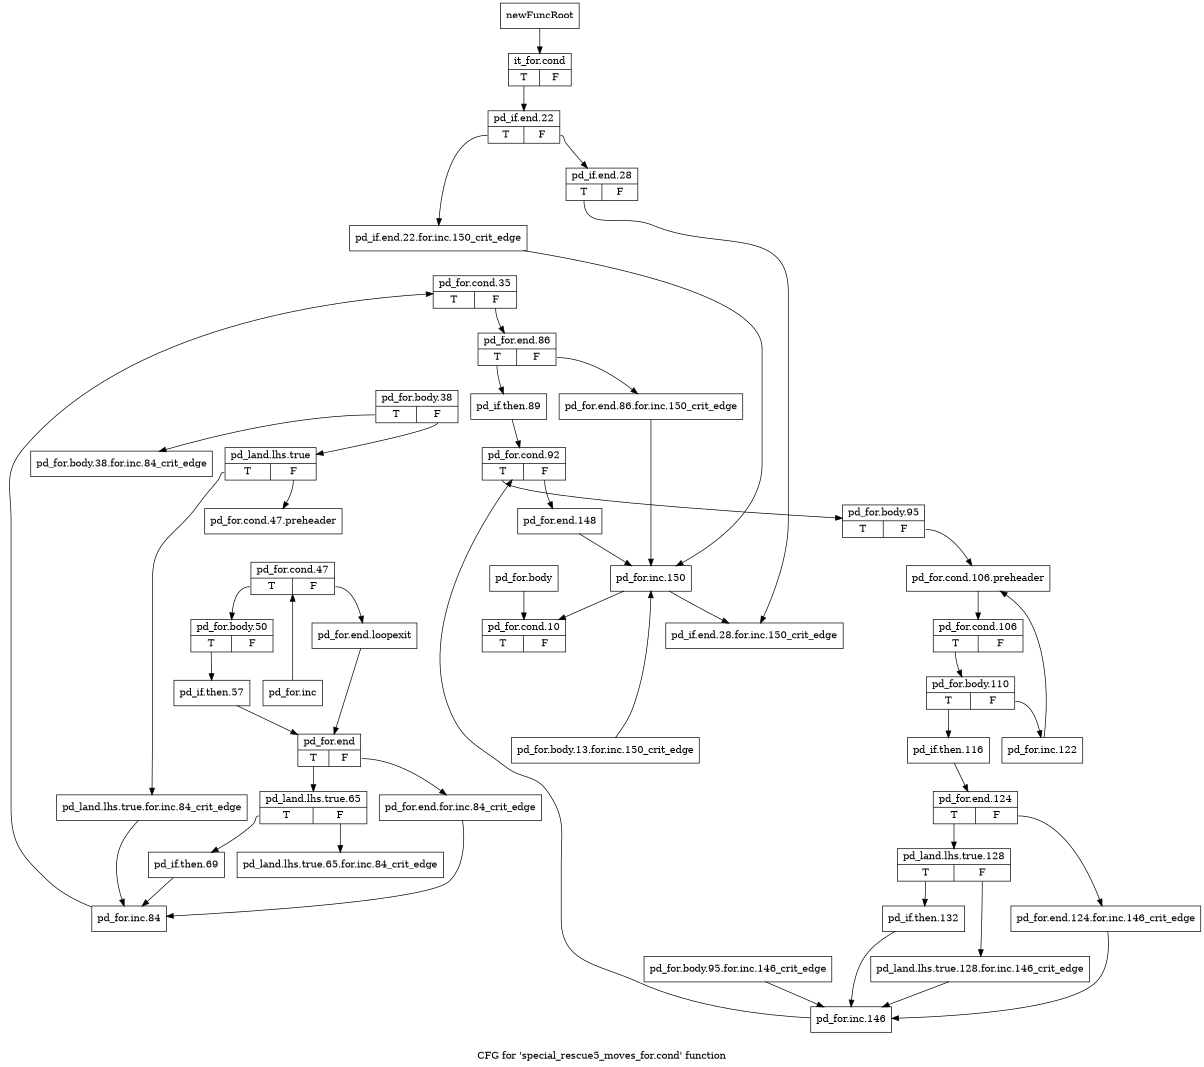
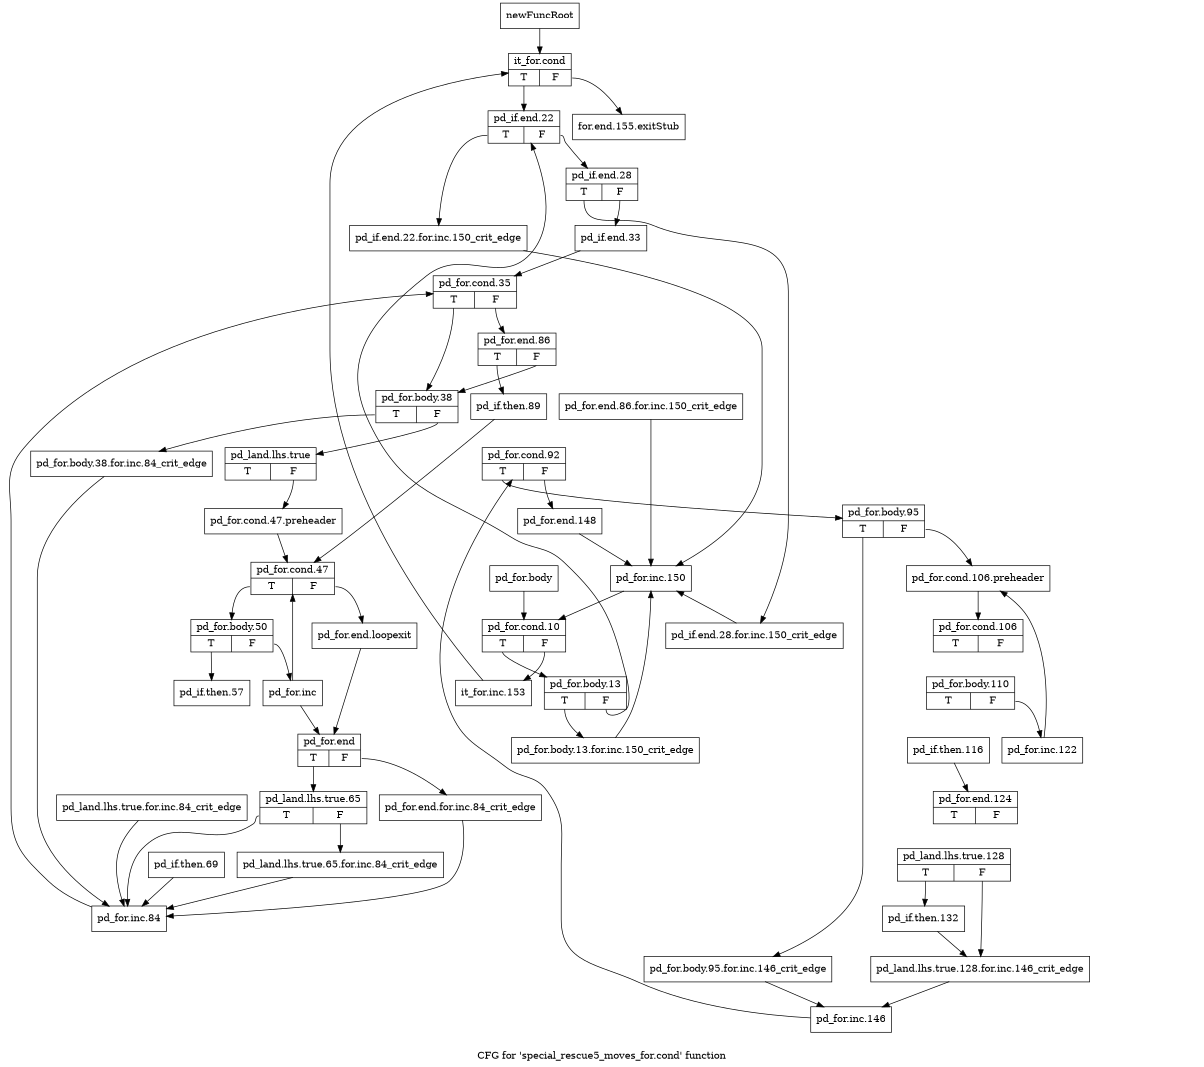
node "for.end.155.exitStub": added
node "pd_if.end.33": added
edge "pd_for.cond.35" -> "pd_for.body.38": added
edge "pd_for.end.86" -> "pd_for.end.86.for.inc.150_crit_edge": now "pd_for.end.86" -> "pd_for.body.38"
edge "pd_if.then.89" -> "pd_for.cond.92": now "pd_if.then.89" -> "pd_for.cond.47"
edge "pd_for.cond.47.preheader" -> "pd_for.cond.47": added
edge "pd_for.inc.150" -> "pd_if.end.28.for.inc.150_crit_edge": reversed
edge "pd_land.lhs.true" -> "pd_land.lhs.true.for.inc.84_crit_edge": removed
edge "pd_for.body.50" -> "pd_for.inc": added
edge "pd_for.cond.106" -> "pd_for.body.110": removed
edge "pd_for.body.38.for.inc.84_crit_edge" -> "pd_for.inc.84": added
node "it_for.inc.153": added
node "pd_for.body.13": added
edge "pd_if.then.57" -> "pd_for.end": now "pd_for.inc" -> "pd_for.end"
edge "pd_for.body.110" -> "pd_if.then.116": removed
edge "pd_for.body.95" -> "pd_for.body.95.for.inc.146_crit_edge": added
edge "pd_for.end.124" -> "pd_land.lhs.true.128": removed
edge "pd_land.lhs.true.65" -> "pd_if.then.69": now "pd_land.lhs.true.65" -> "pd_for.inc.84"
edge "pd_land.lhs.true.65.for.inc.84_crit_edge" -> "pd_for.inc.84": added
node "pd_for.end.124.for.inc.146_crit_edge": removed
edge "pd_if.then.132" -> "pd_for.inc.146": now "pd_if.then.132" -> "pd_land.lhs.true.128.for.inc.146_crit_edge"
